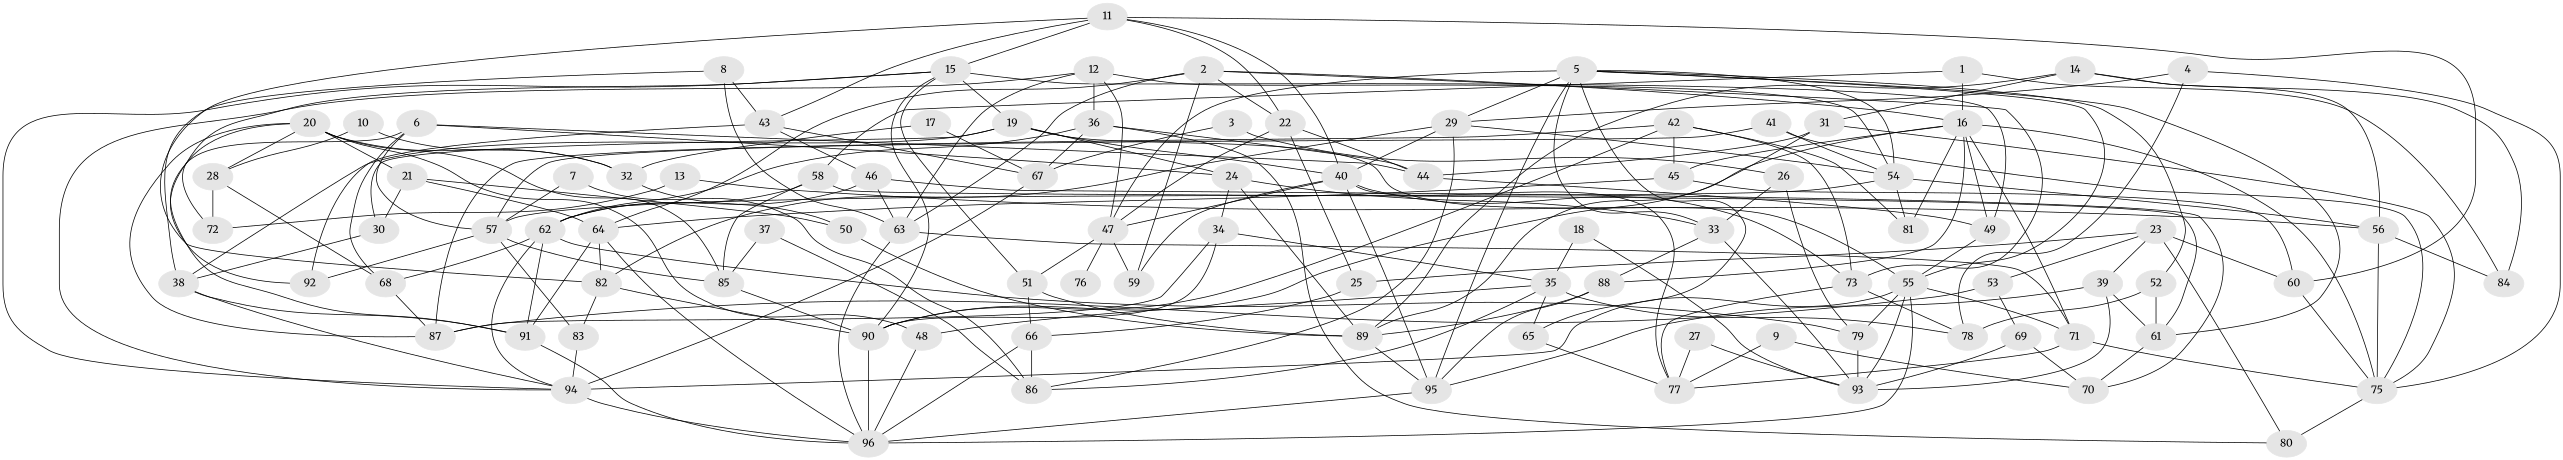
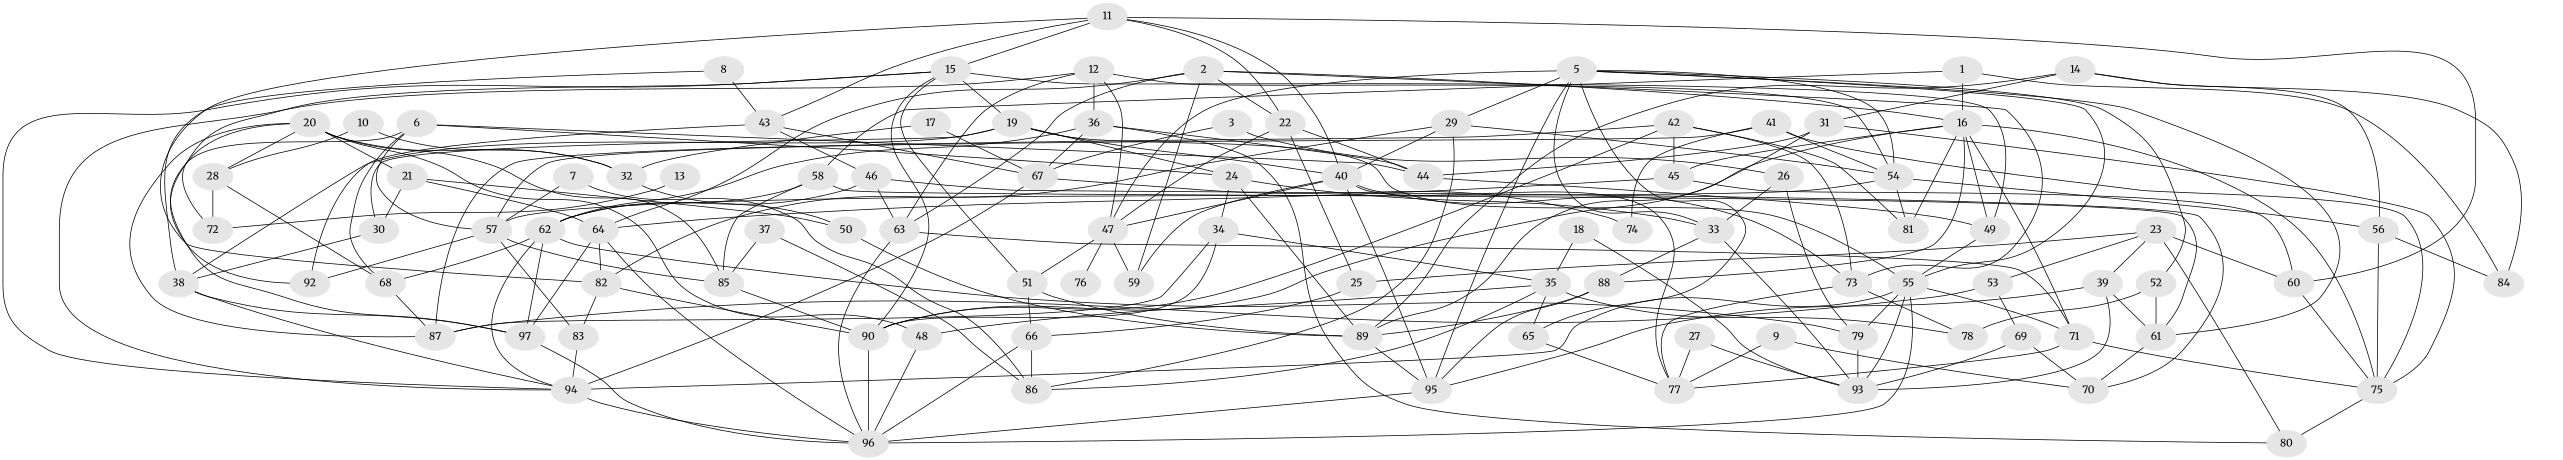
node "4": removed
edge "8" -- "63": removed
edge "13" -- "56": removed
node "74": added
node "91": label "91" -> "97"
